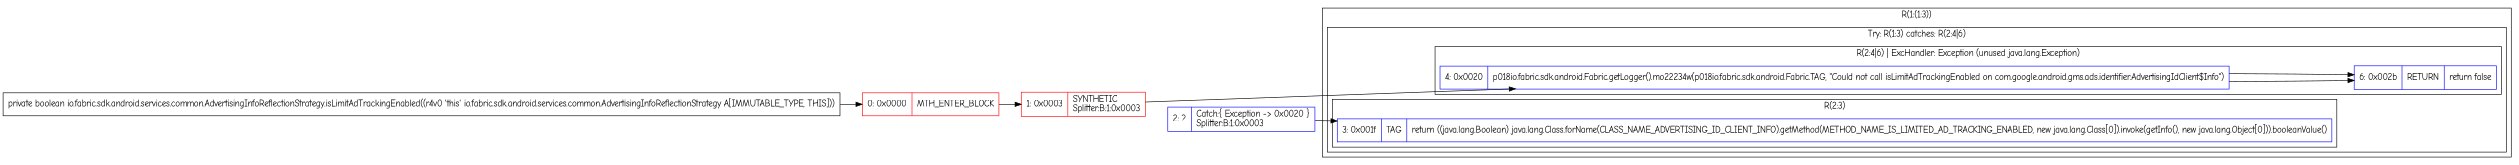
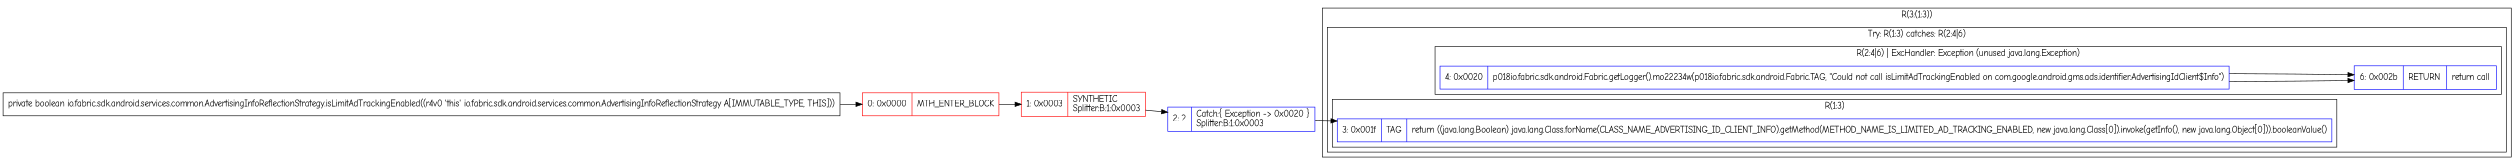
cluster "R(1:(1:3))": label "R(1:(1:3))" -> "R(3:(1:3))"
node "6: 0x002b": text "return false" -> "return call"
edge "1: 0x0003" -> "4: 0x0020": now "1: 0x0003" -> "2: ?"
cluster "R(2:3)": label "R(2:3)" -> "R(1:3)"
